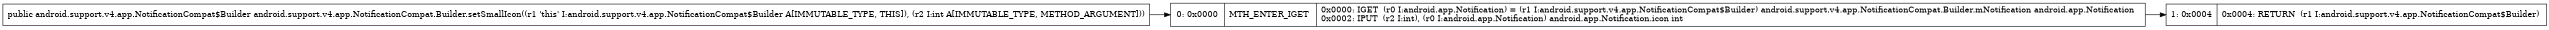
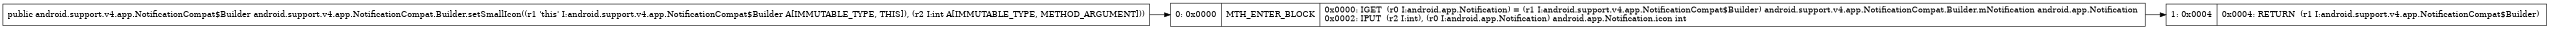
node "0: 0x0000": text "MTH_ENTER_IGET" -> "MTH_ENTER_BLOCK"
